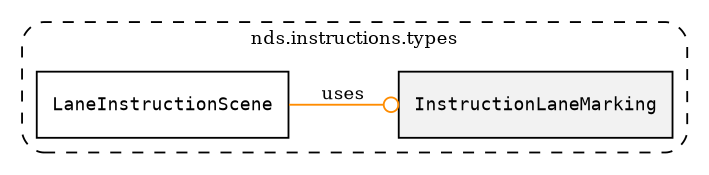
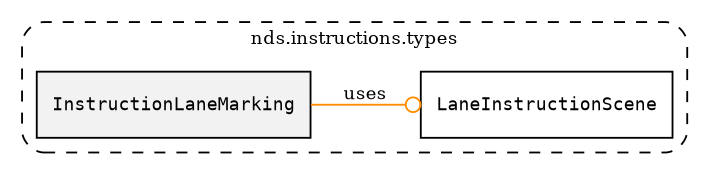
edge "LaneInstructionScene" -> "InstructionLaneMarking": reversed
